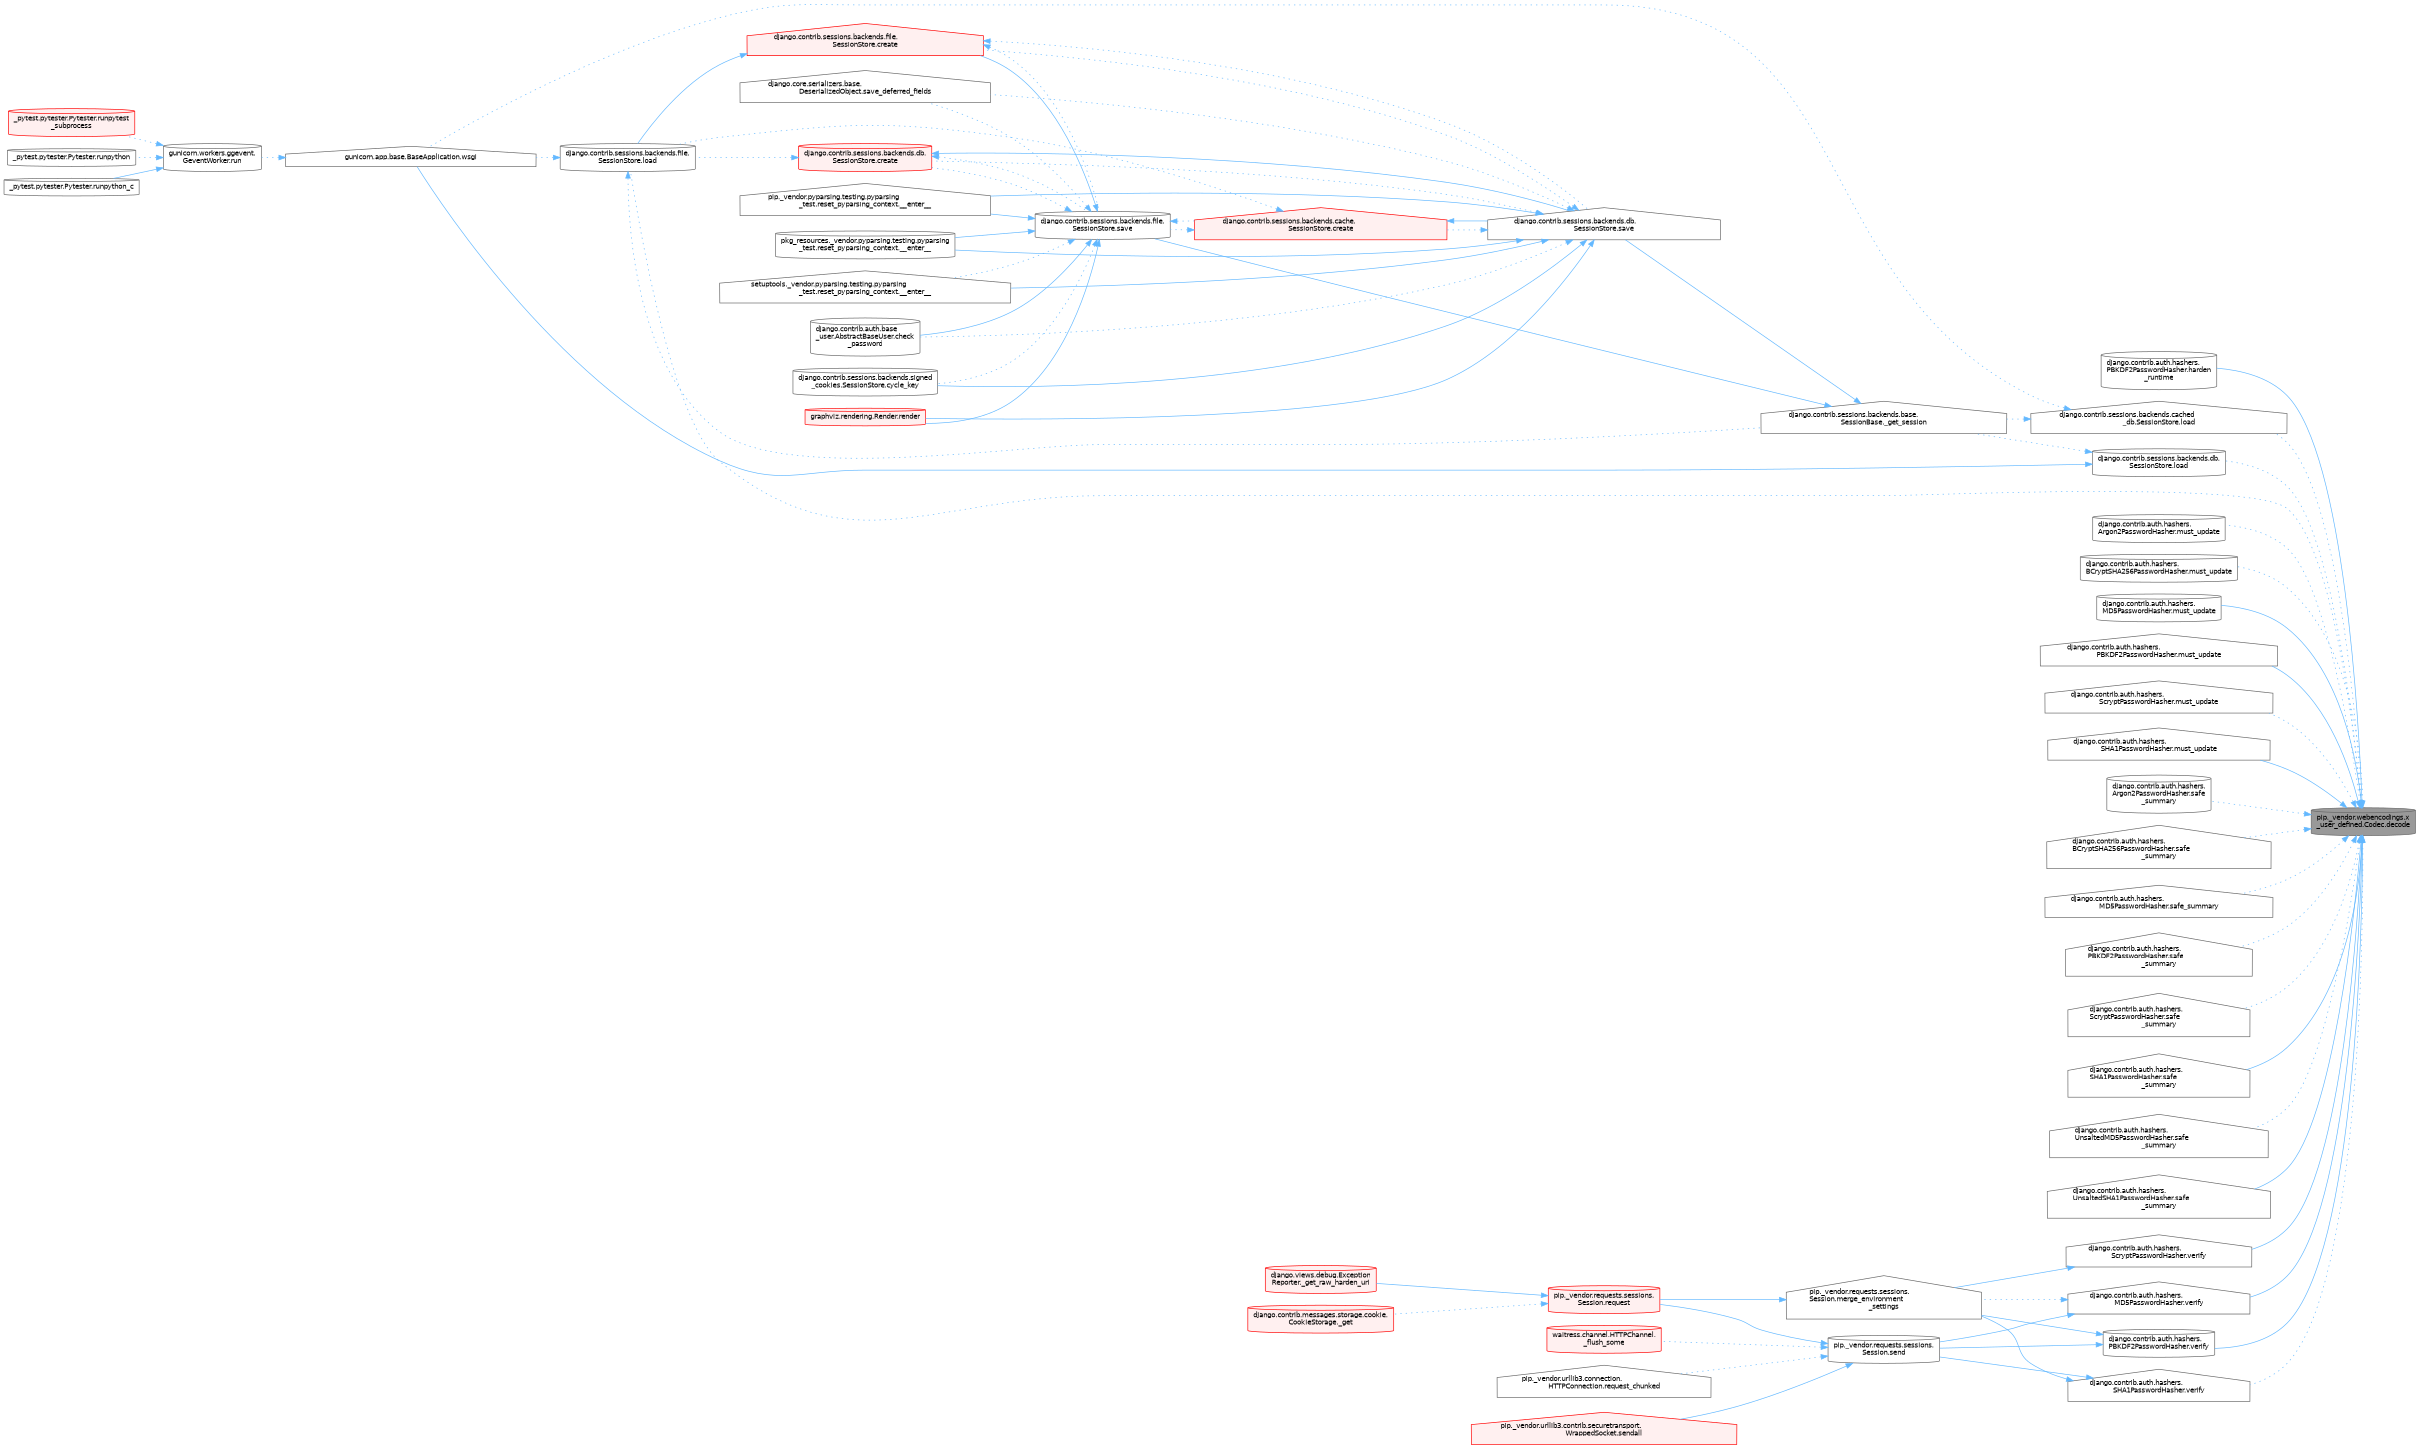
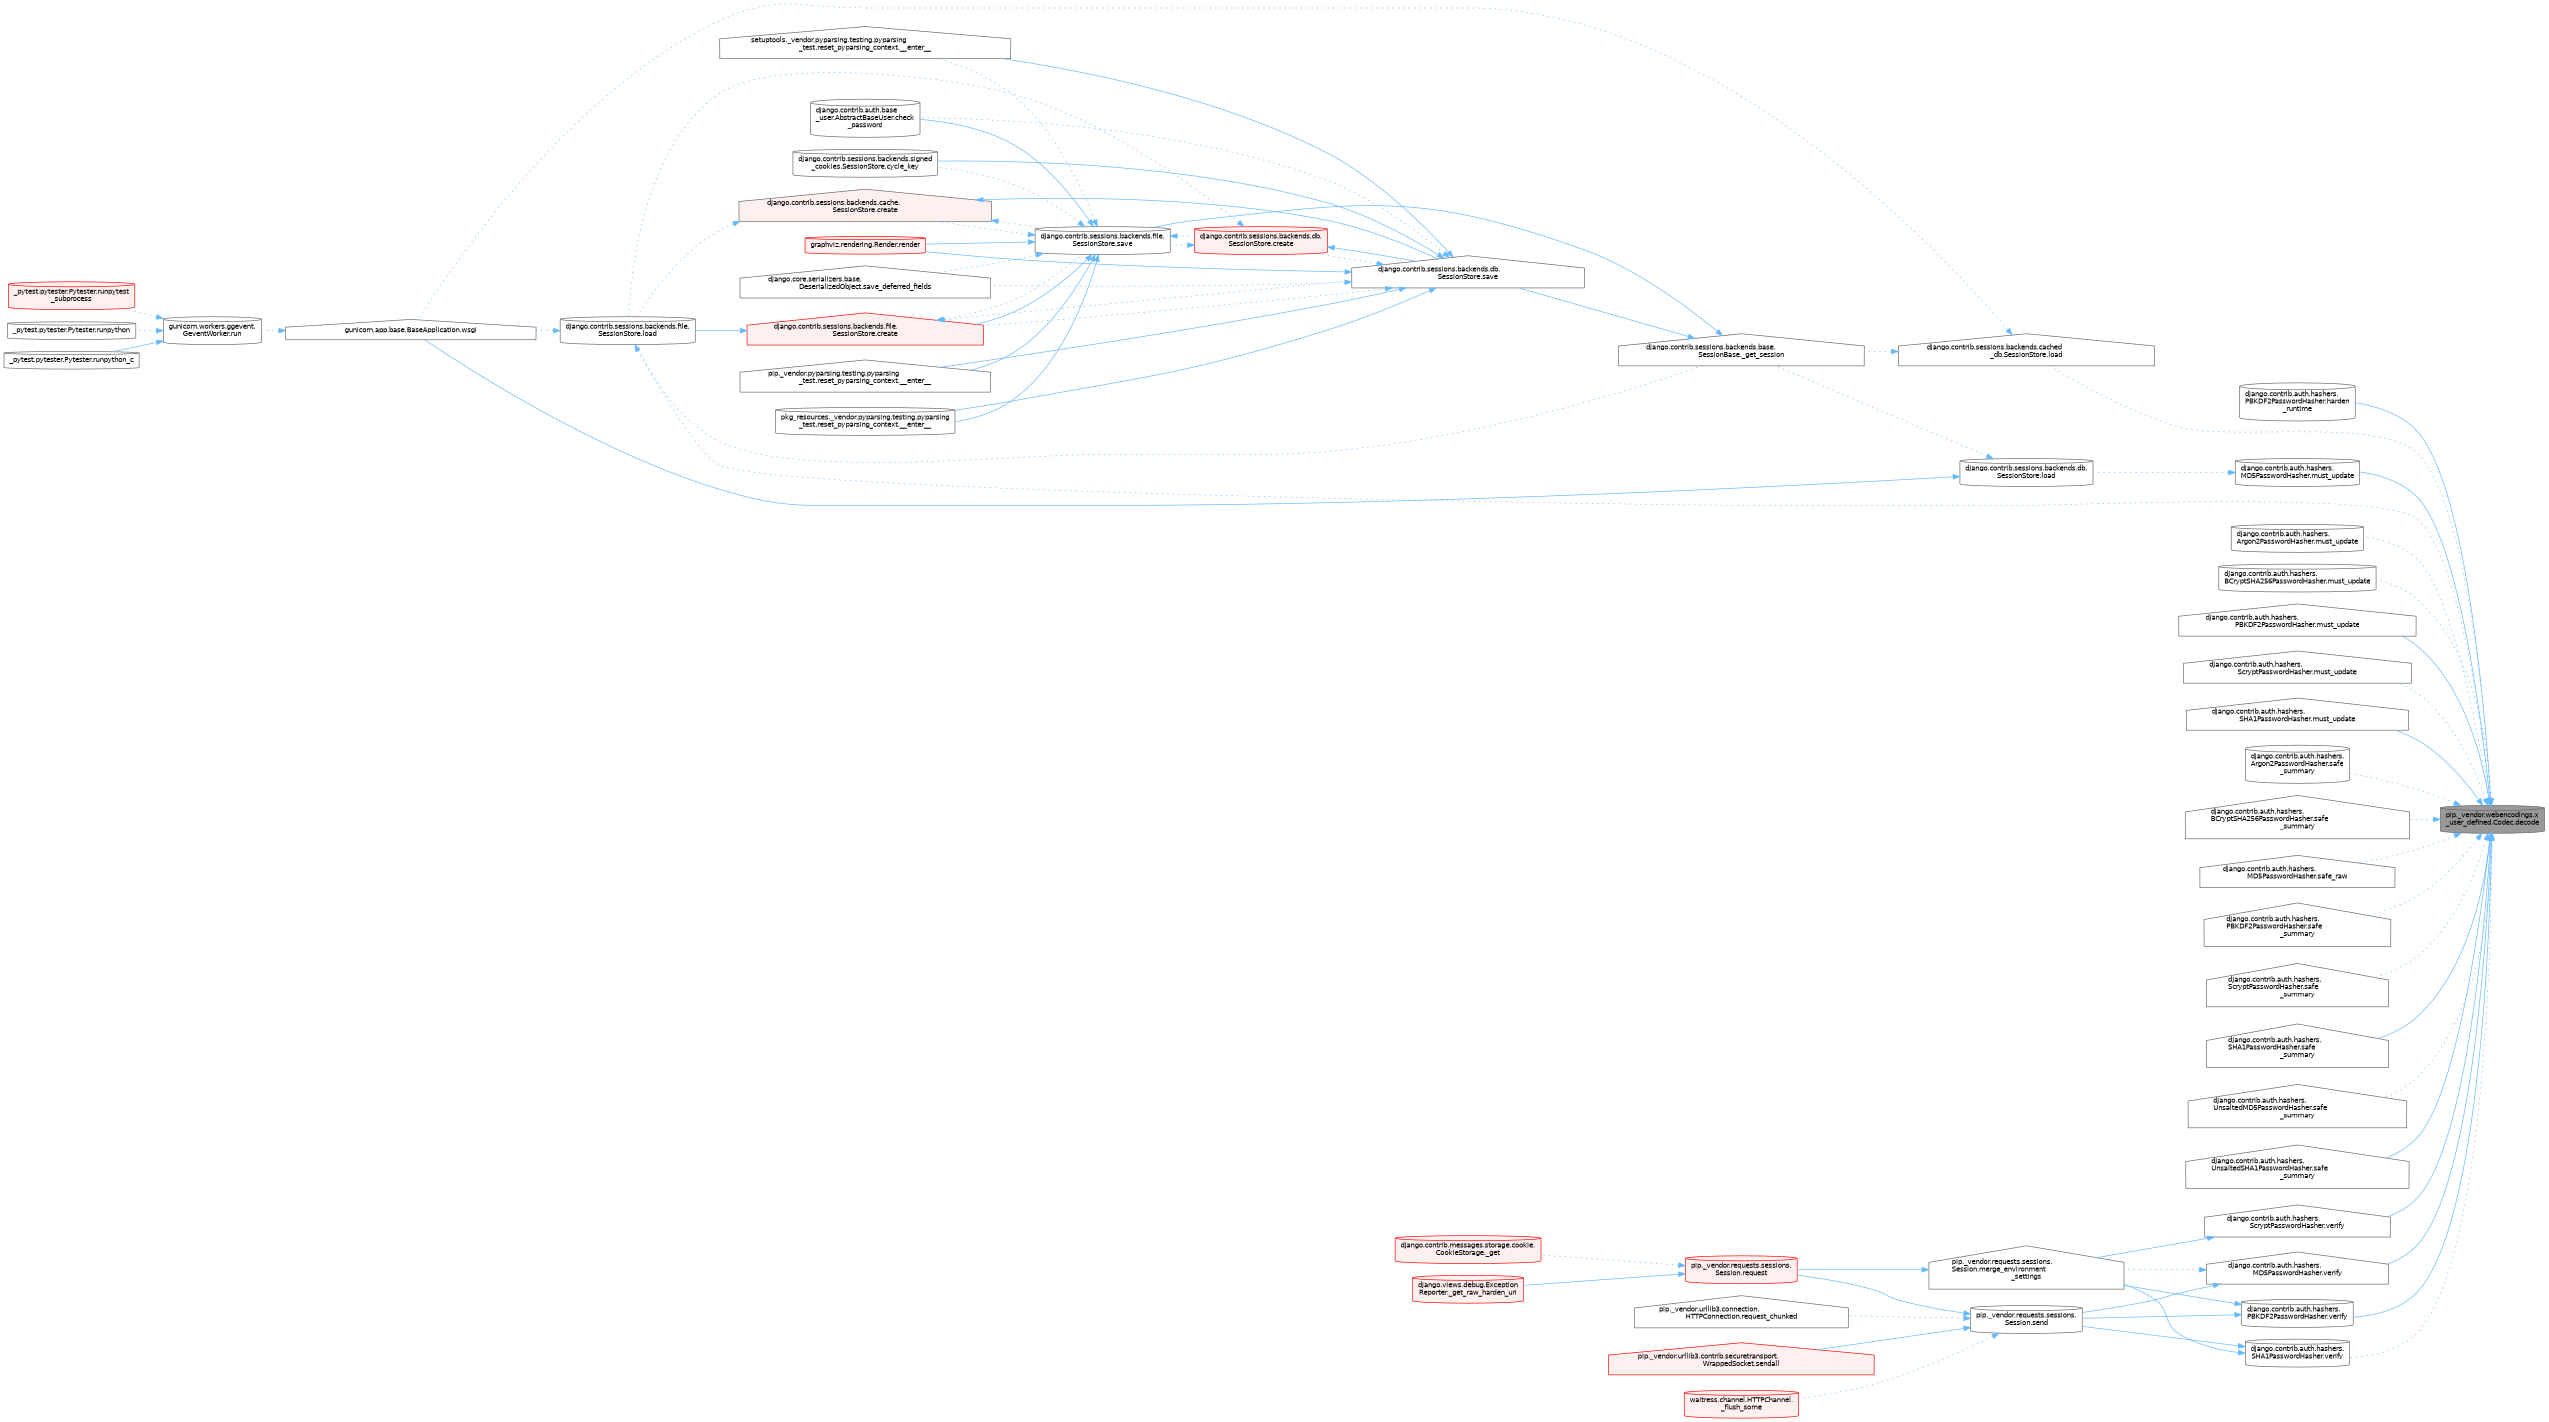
node "django.contrib.sessions.backends.cache. SessionStore.create": color red -> grey40
edge "django.contrib.sessions.backends.cache. SessionStore.create" -> "django.contrib.sessions.backends.db. SessionStore.save": removed
edge "django.contrib.sessions.backends.db. SessionStore.load" -> "pip._vendor.webencodings.x _user_defined.Codec.decode": now "django.contrib.sessions.backends.db. SessionStore.load" -> "django.contrib.auth.hashers. MD5PasswordHasher.must_update"
node "django.contrib.auth.hashers. MD5PasswordHasher.safe_summary": label "django.contrib.auth.hashers. MD5PasswordHasher.safe_summary" -> "django.contrib.auth.hashers. MD5PasswordHasher.safe_raw"
node "django.contrib.auth.hashers. SHA1PasswordHasher.verify": shape house -> cylinder
